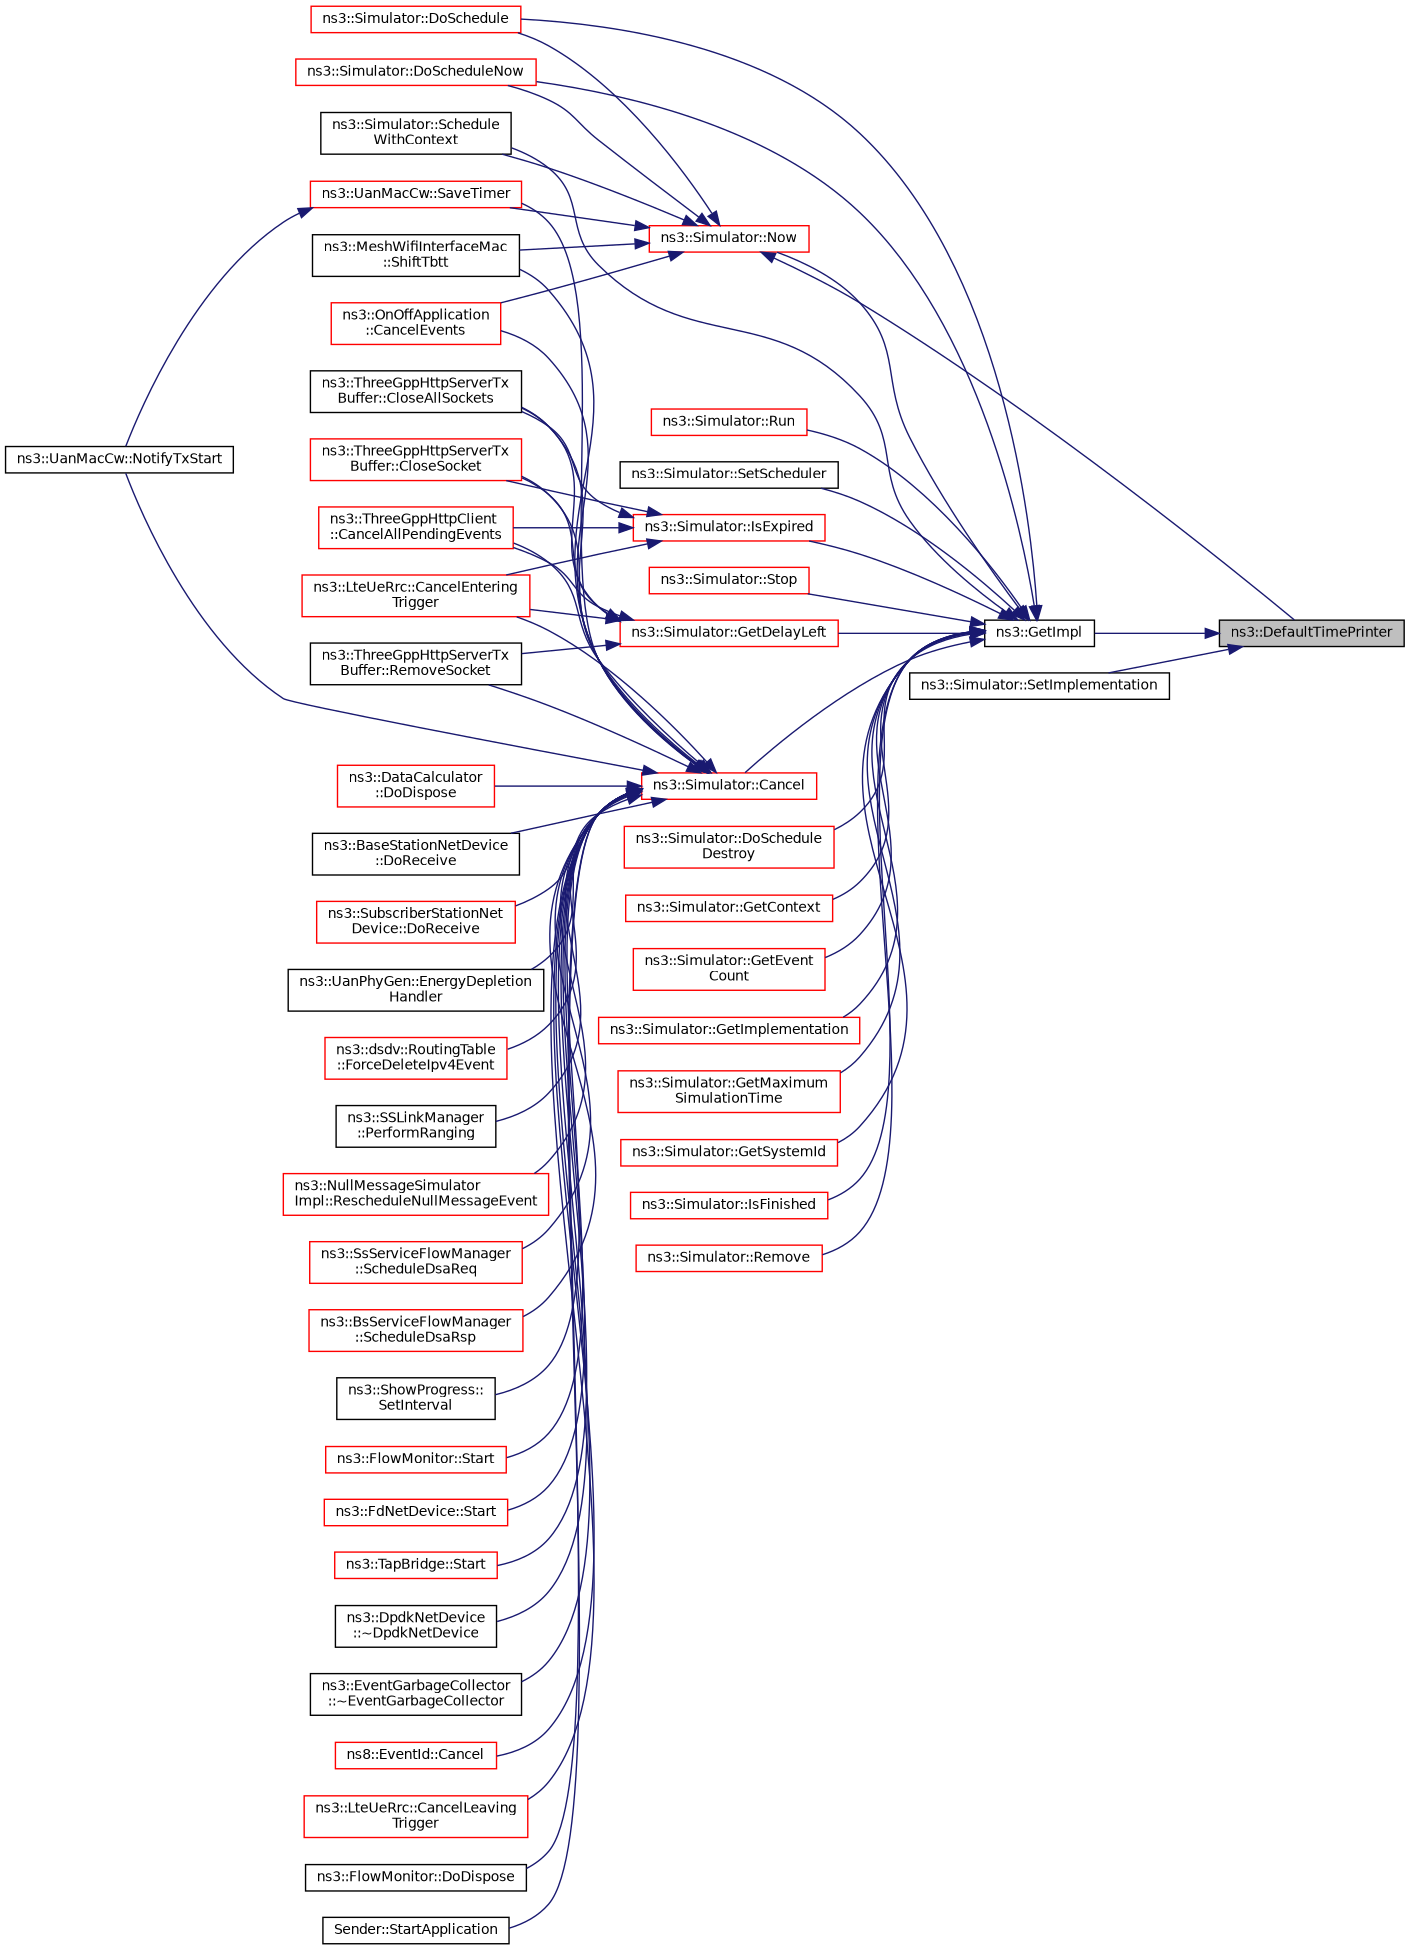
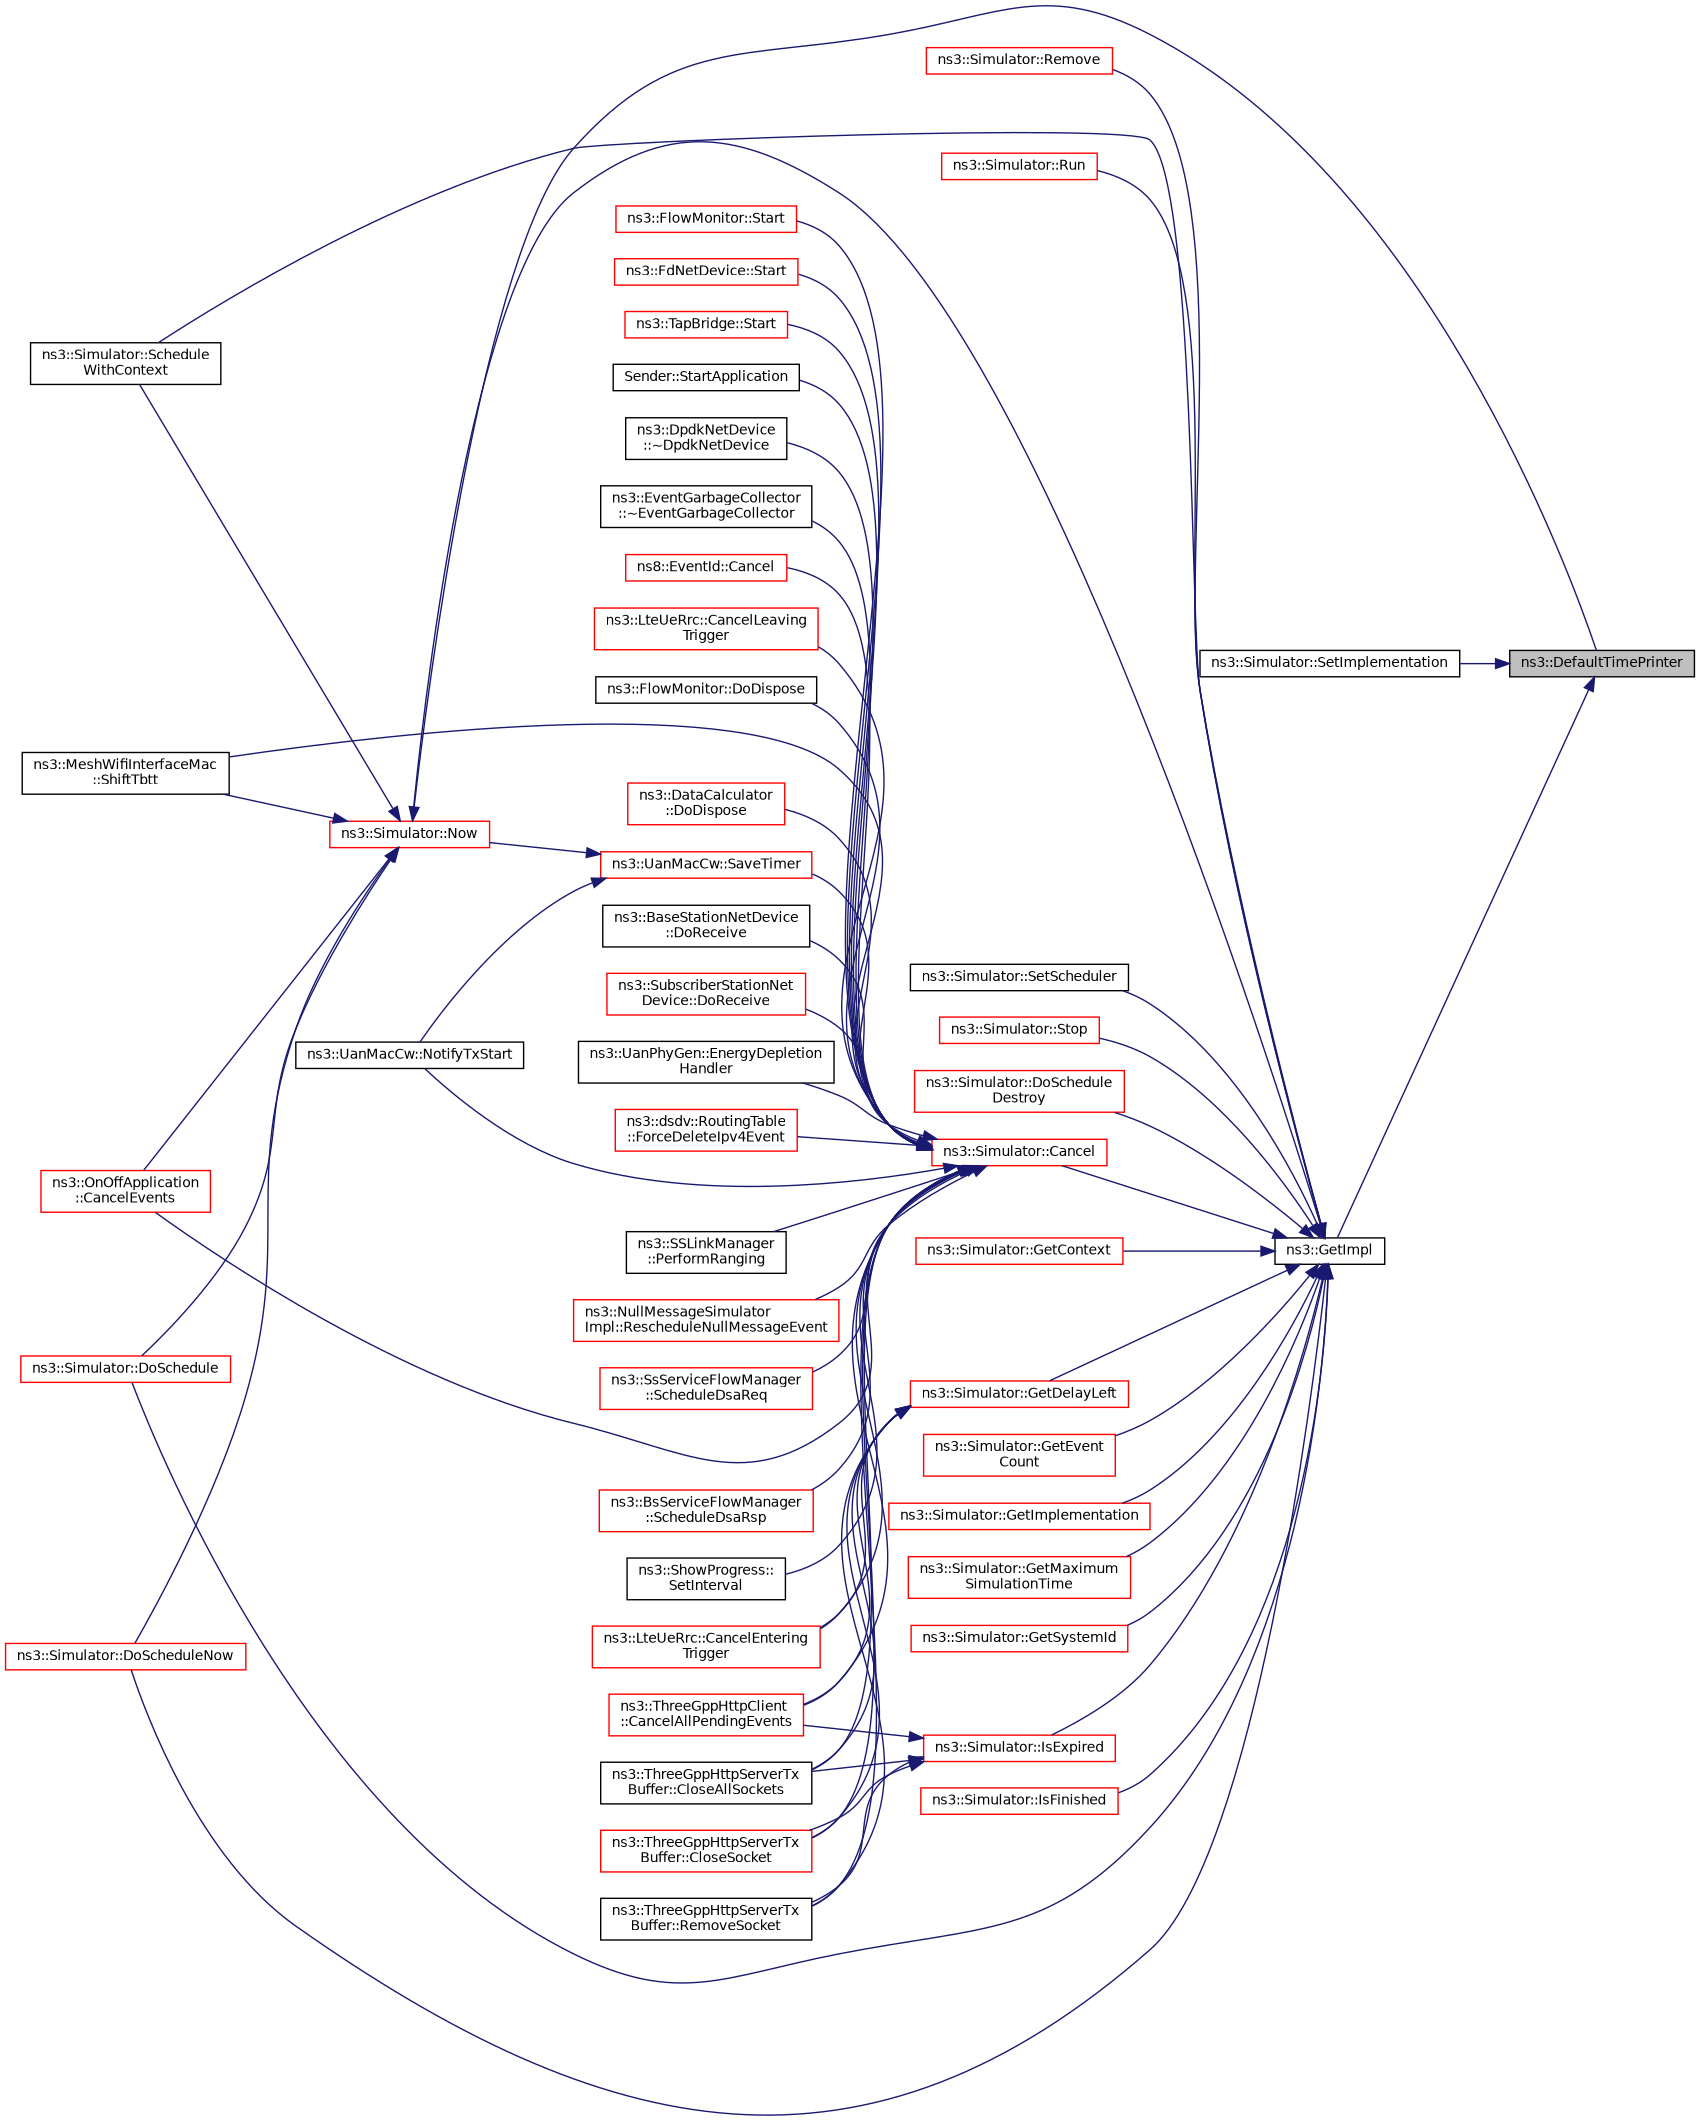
edge "ns3::UanMacCw::SaveTimer" -> "ns3::Simulator::Now": reversed
edge "ns3::LteUeRrc::CancelEntering Trigger" -> "ns3::Simulator::IsExpired": now "ns3::ThreeGppHttpServerTx Buffer::RemoveSocket" -> "ns3::Simulator::IsExpired"
